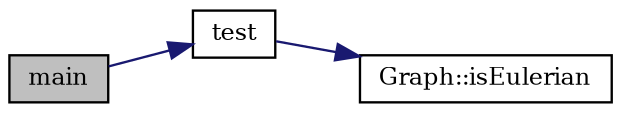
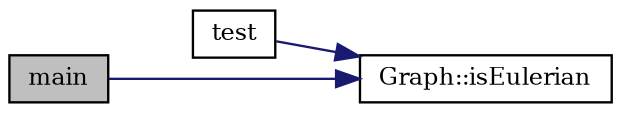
edge "main" -> "test": now "main" -> "Graph::isEulerian"
